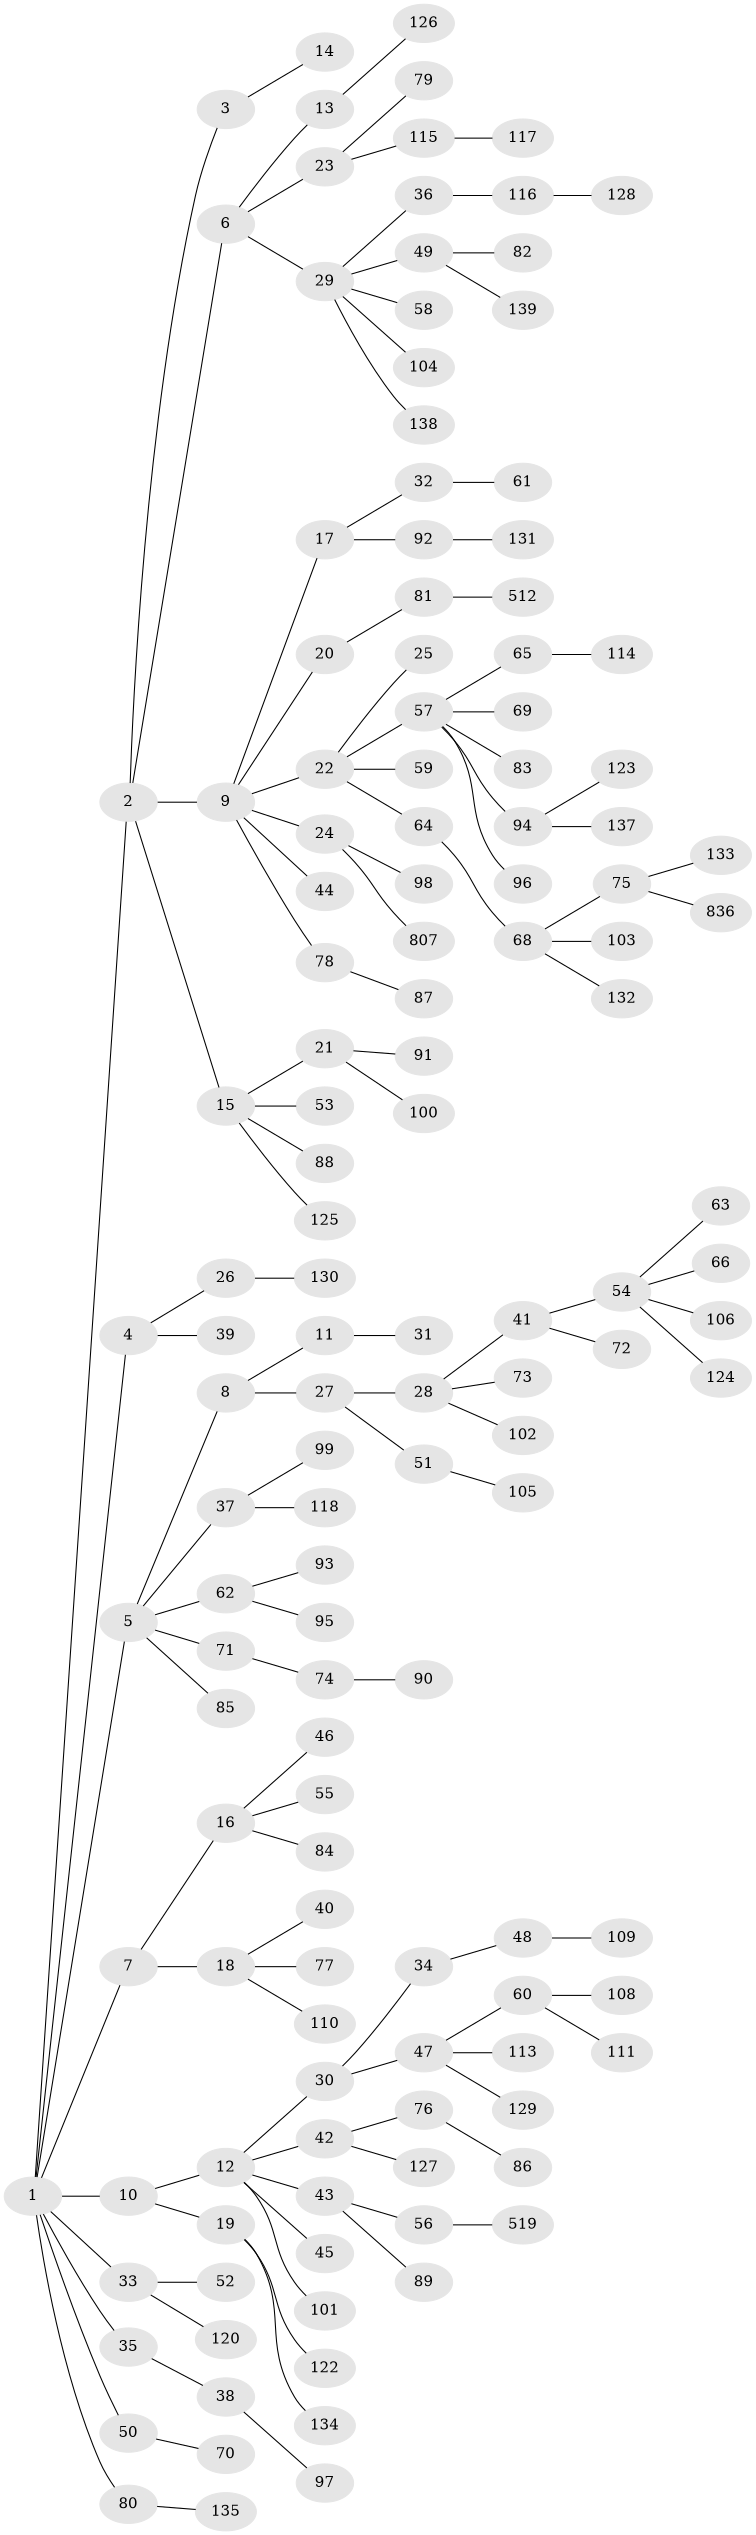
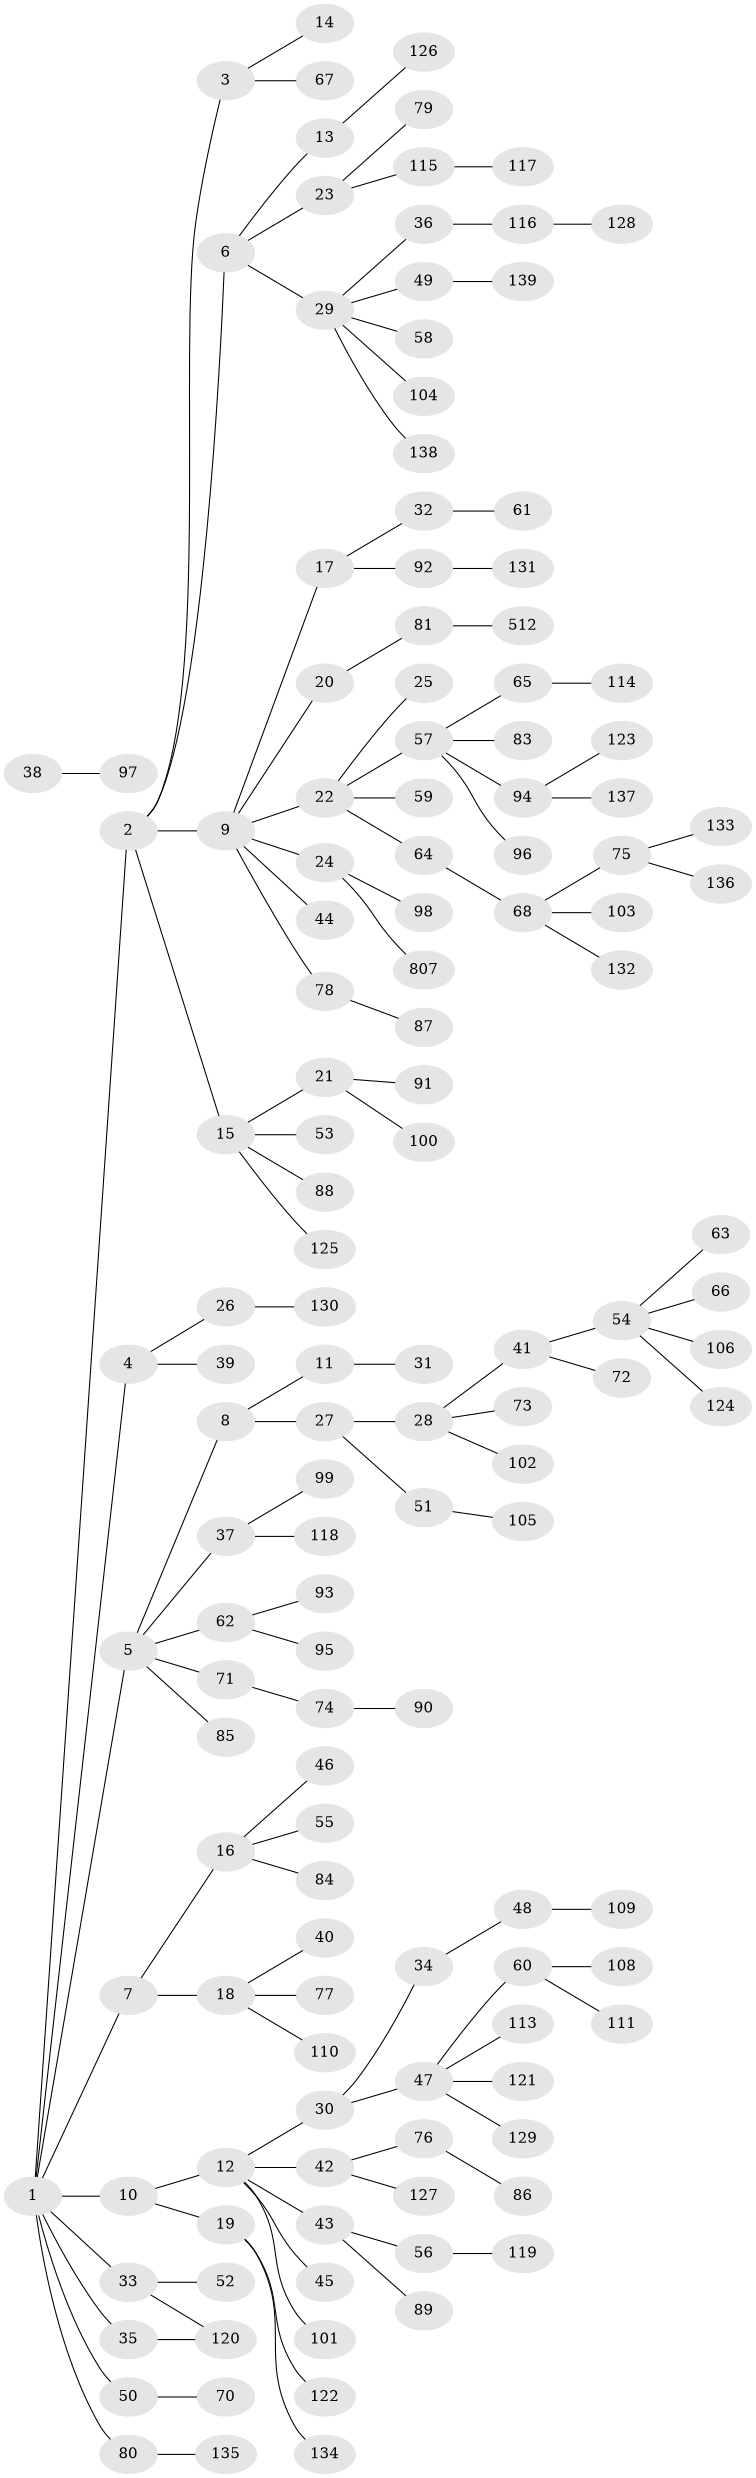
node "67": added
node "82": removed
node "69": removed
node "836": label "836" -> "136"
node "121": added
node "519": label "519" -> "119"
edge "35" -- "38": now "35" -- "120"
